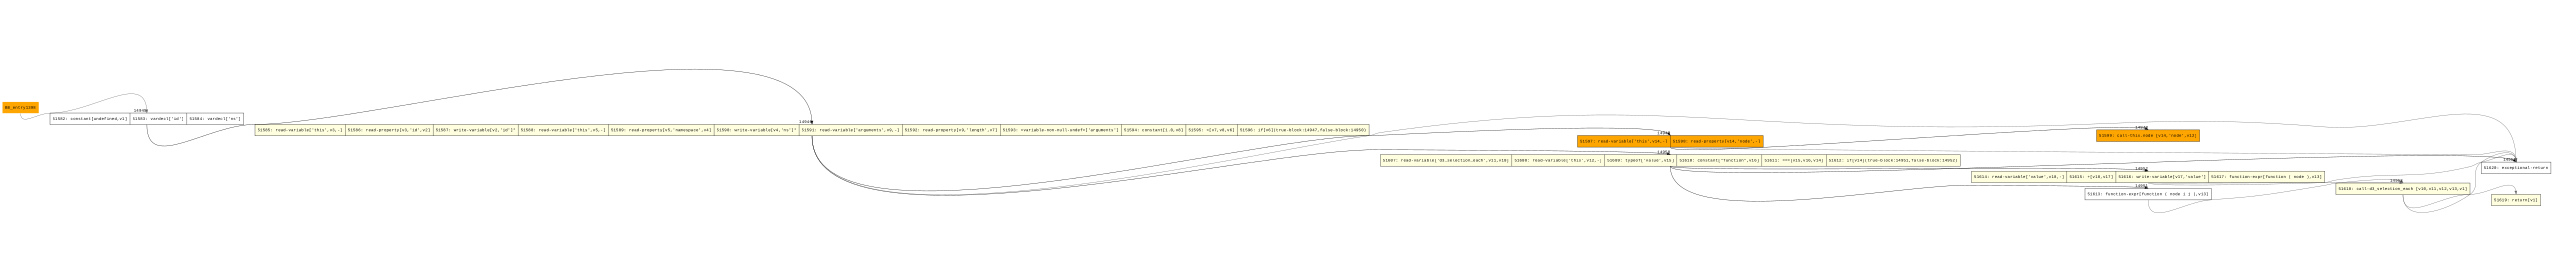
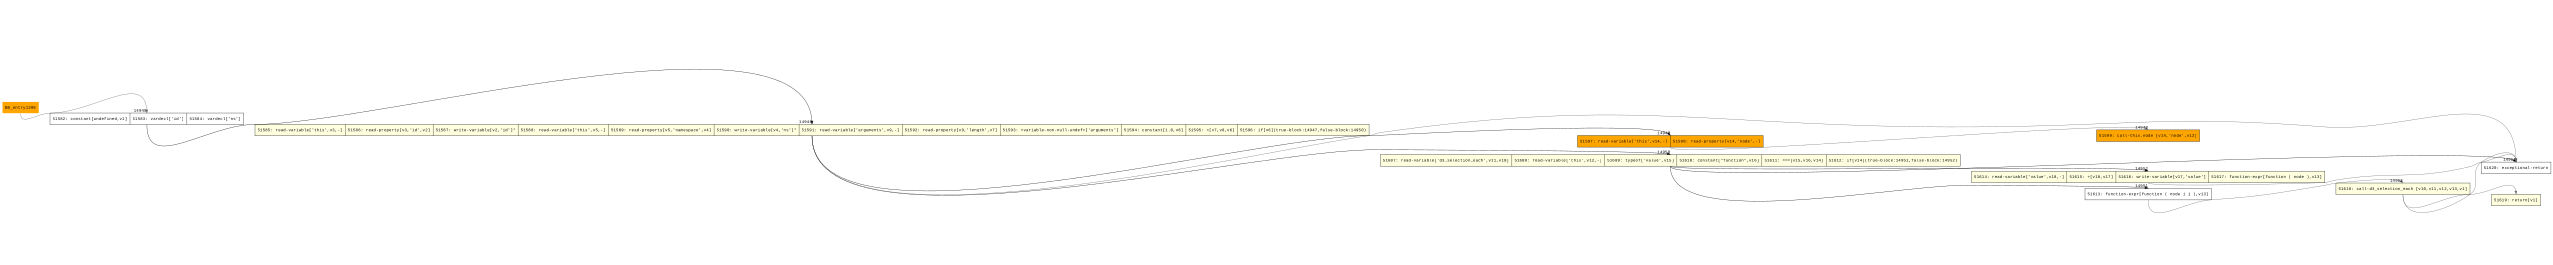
edge "51597: read-variable['this',v14,-]" -> "51599: call-this.node [v14,'node',v12]": color black -> gray40
edge "51597: read-variable['this',v14,-]" -> "51620: exceptional-return": removed
edge "51614: read-variable['value',v18,-]" -> "51618: call-d3_selection_each [v10,v11,v12,v13,v1]": removed
